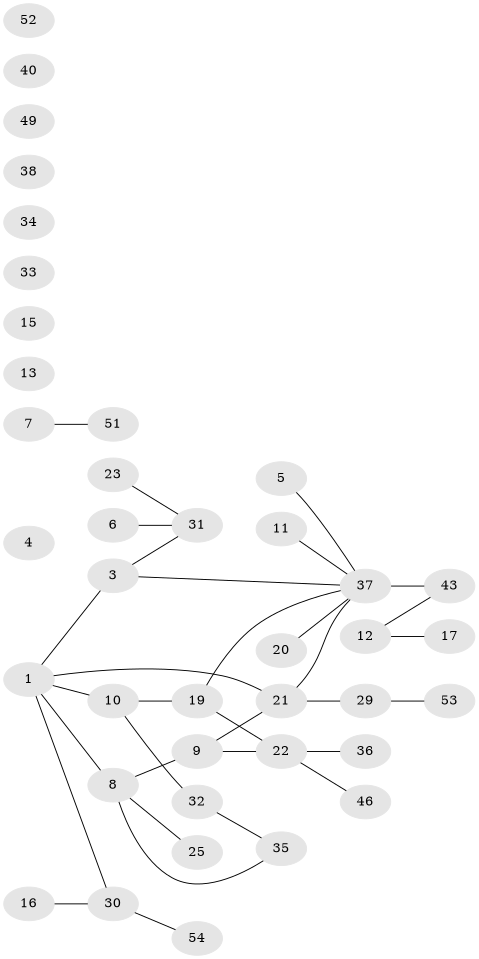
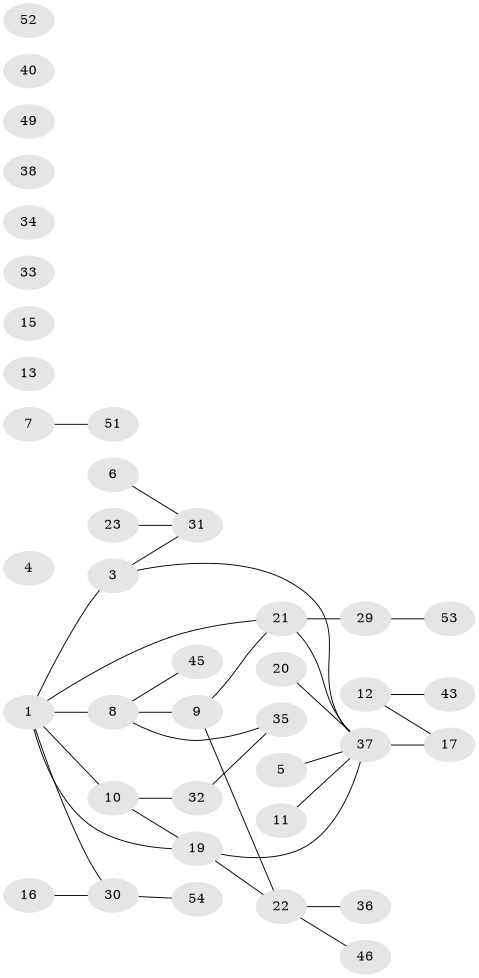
edge "37" -- "43": now "37" -- "17"
edge "1" -- "19": added
node "25": label "25" -> "45"
